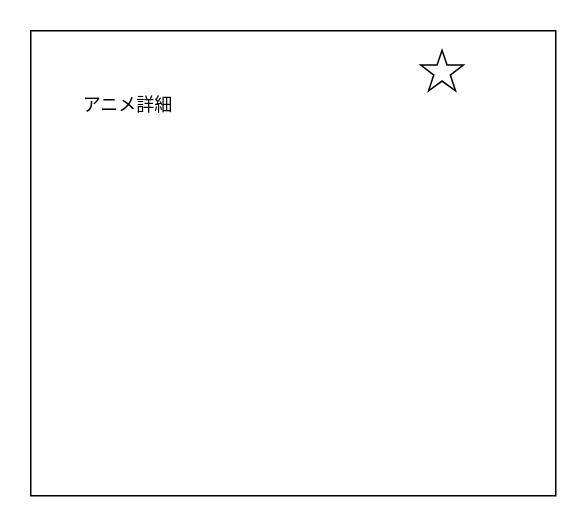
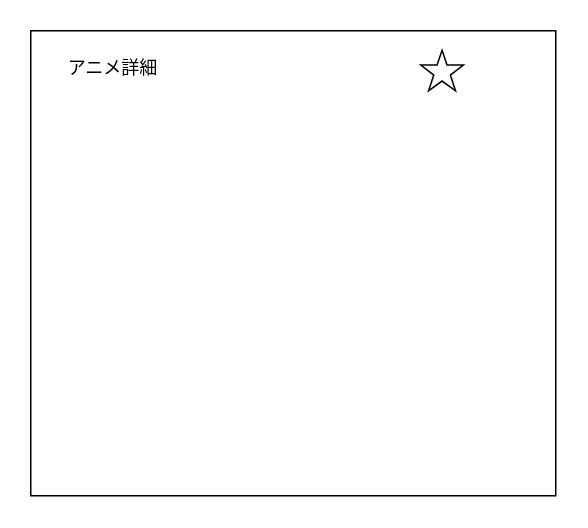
node "アニメ詳細": moved (128, 106) -> (113, 68)
